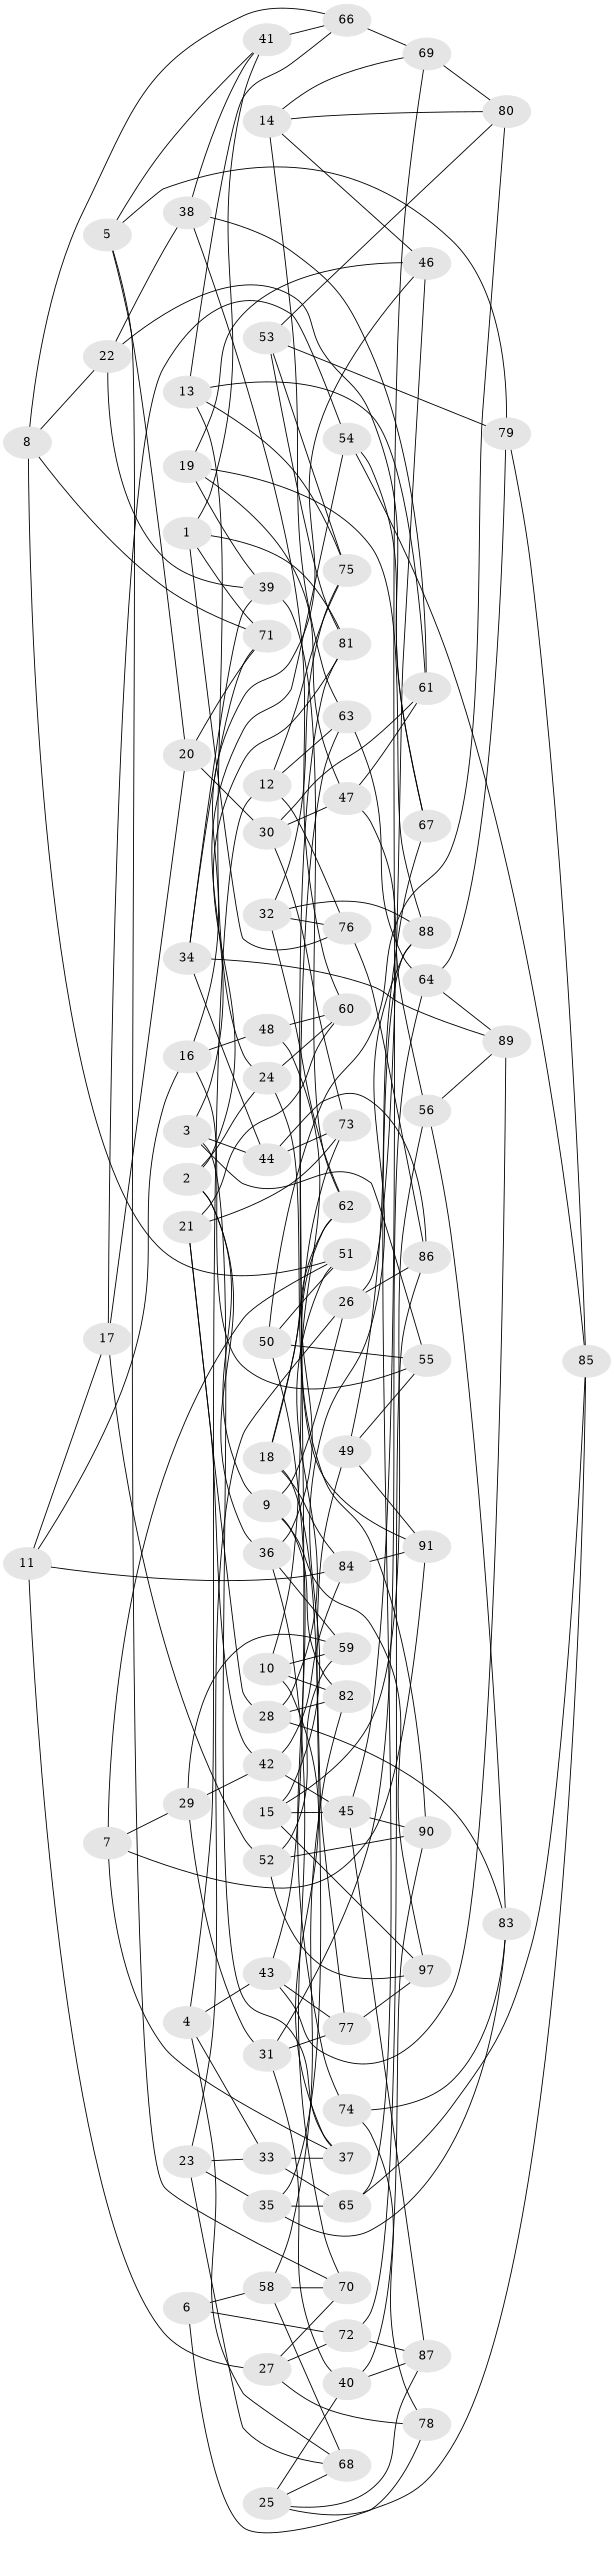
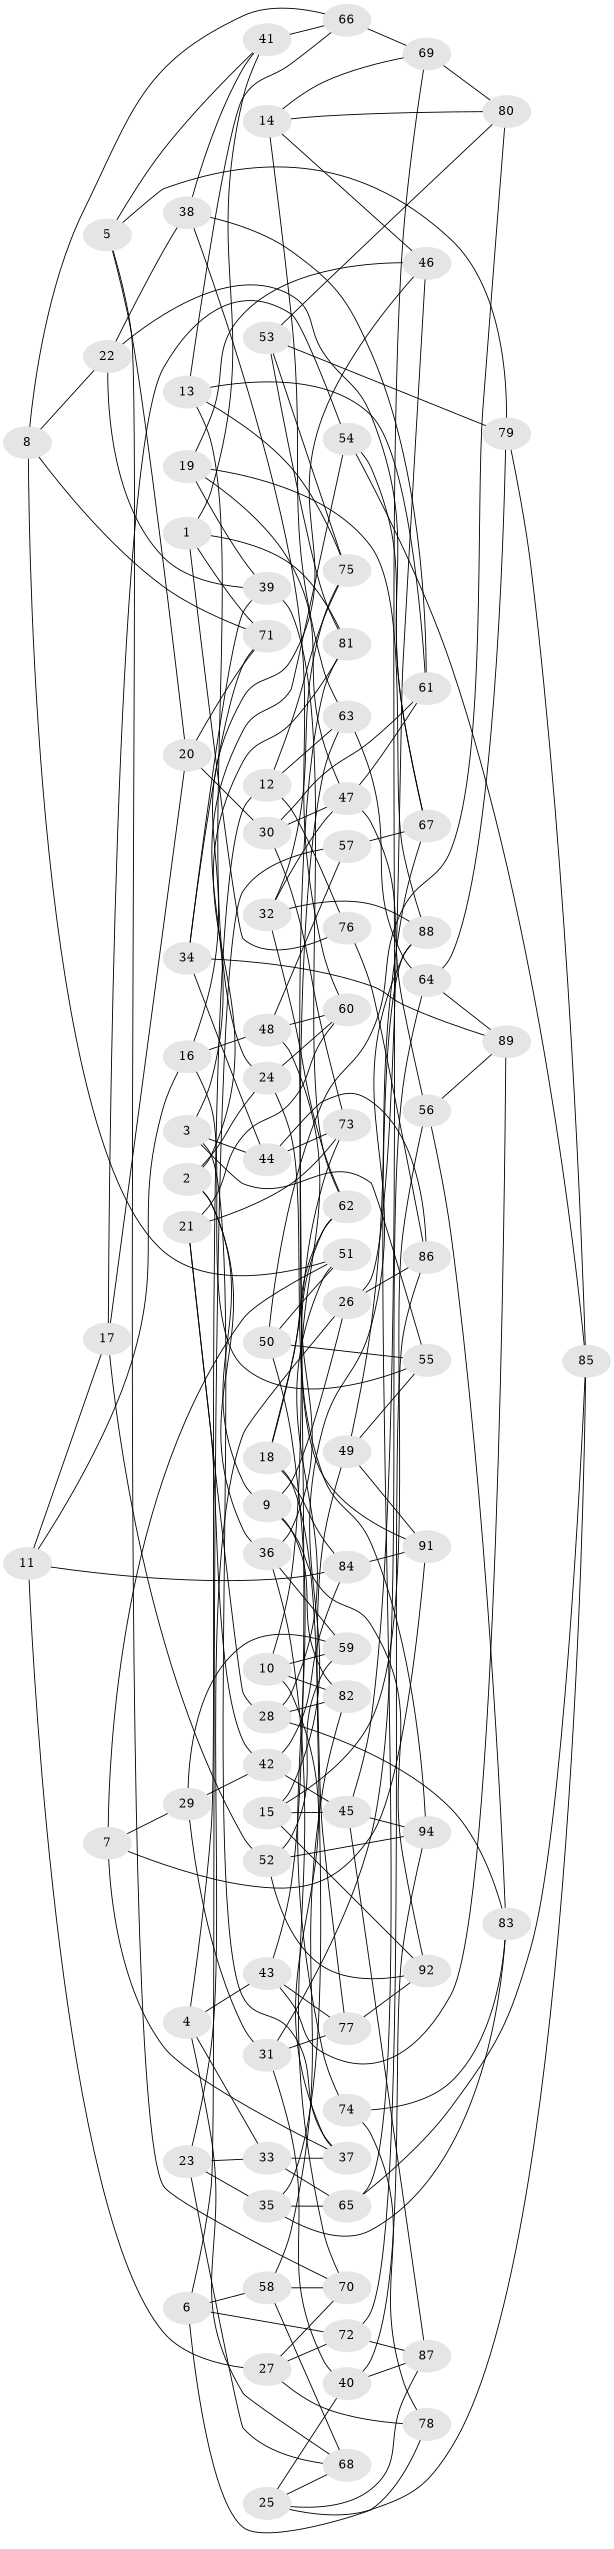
node "57": added
edge "32" -- "76": now "32" -- "47"
node "90": label "90" -> "94"
node "97": label "97" -> "92"
